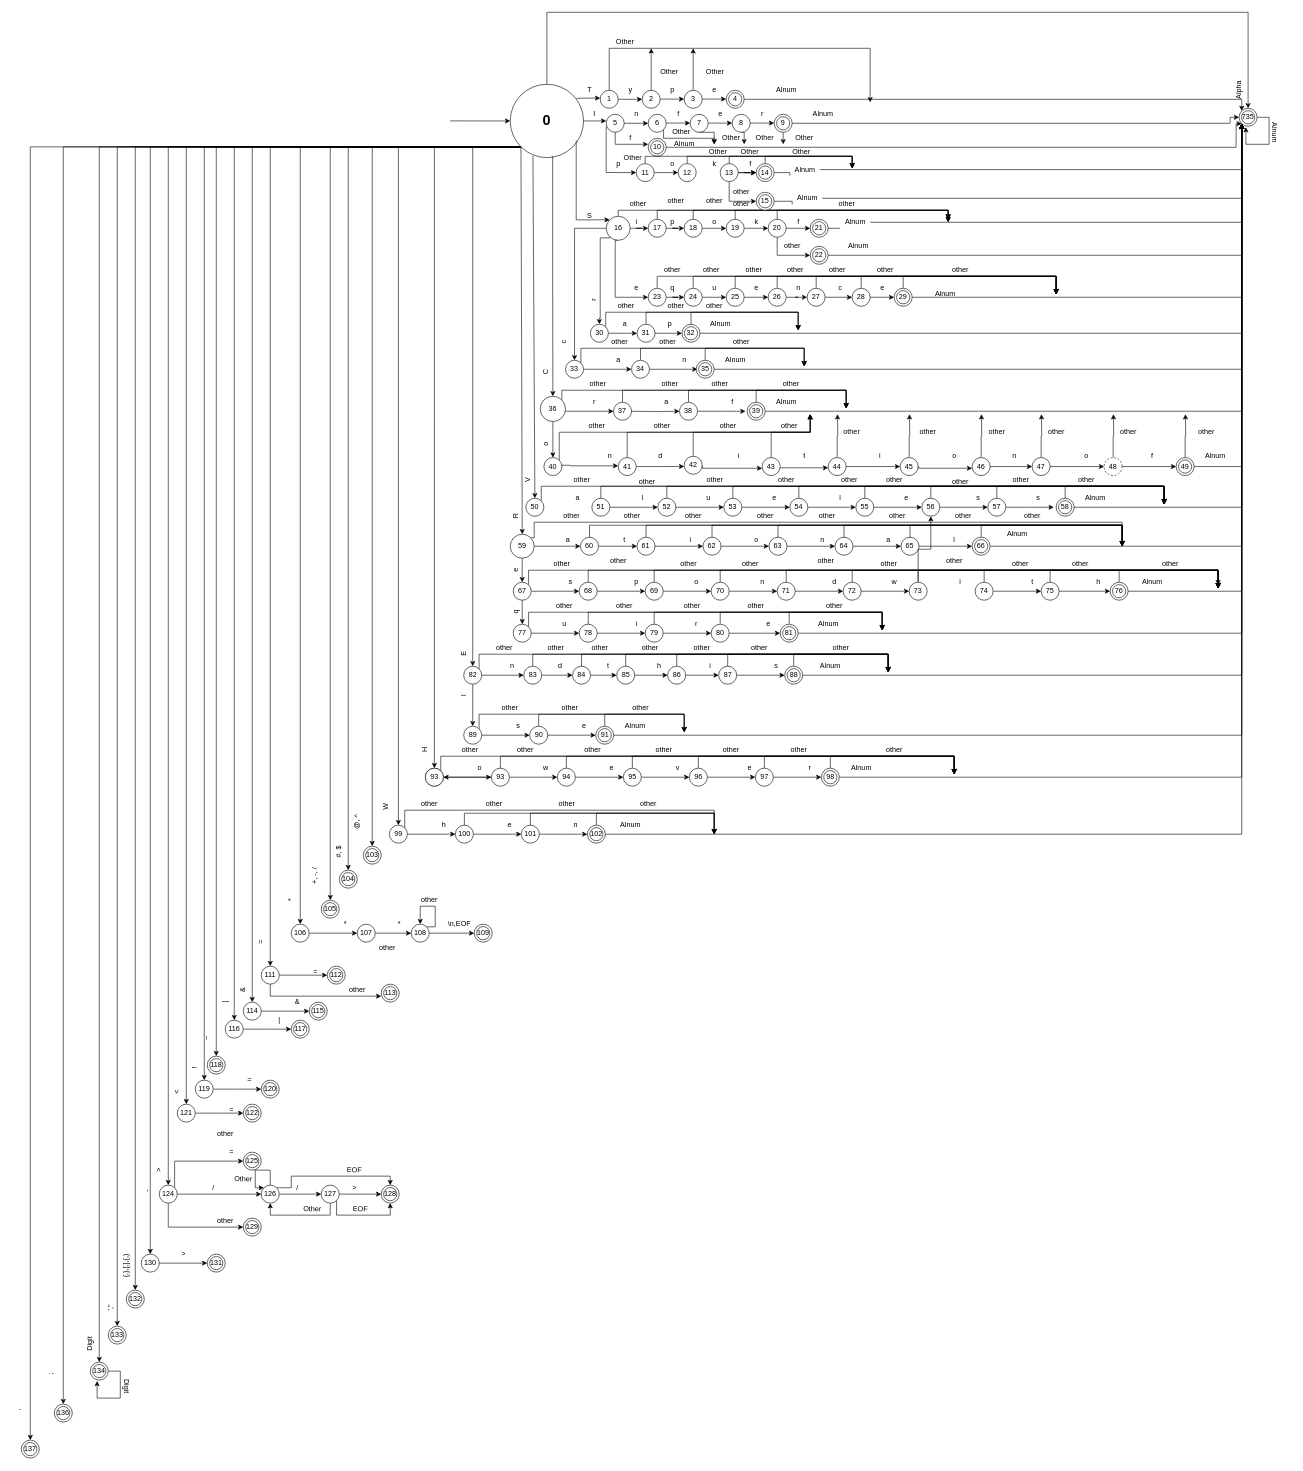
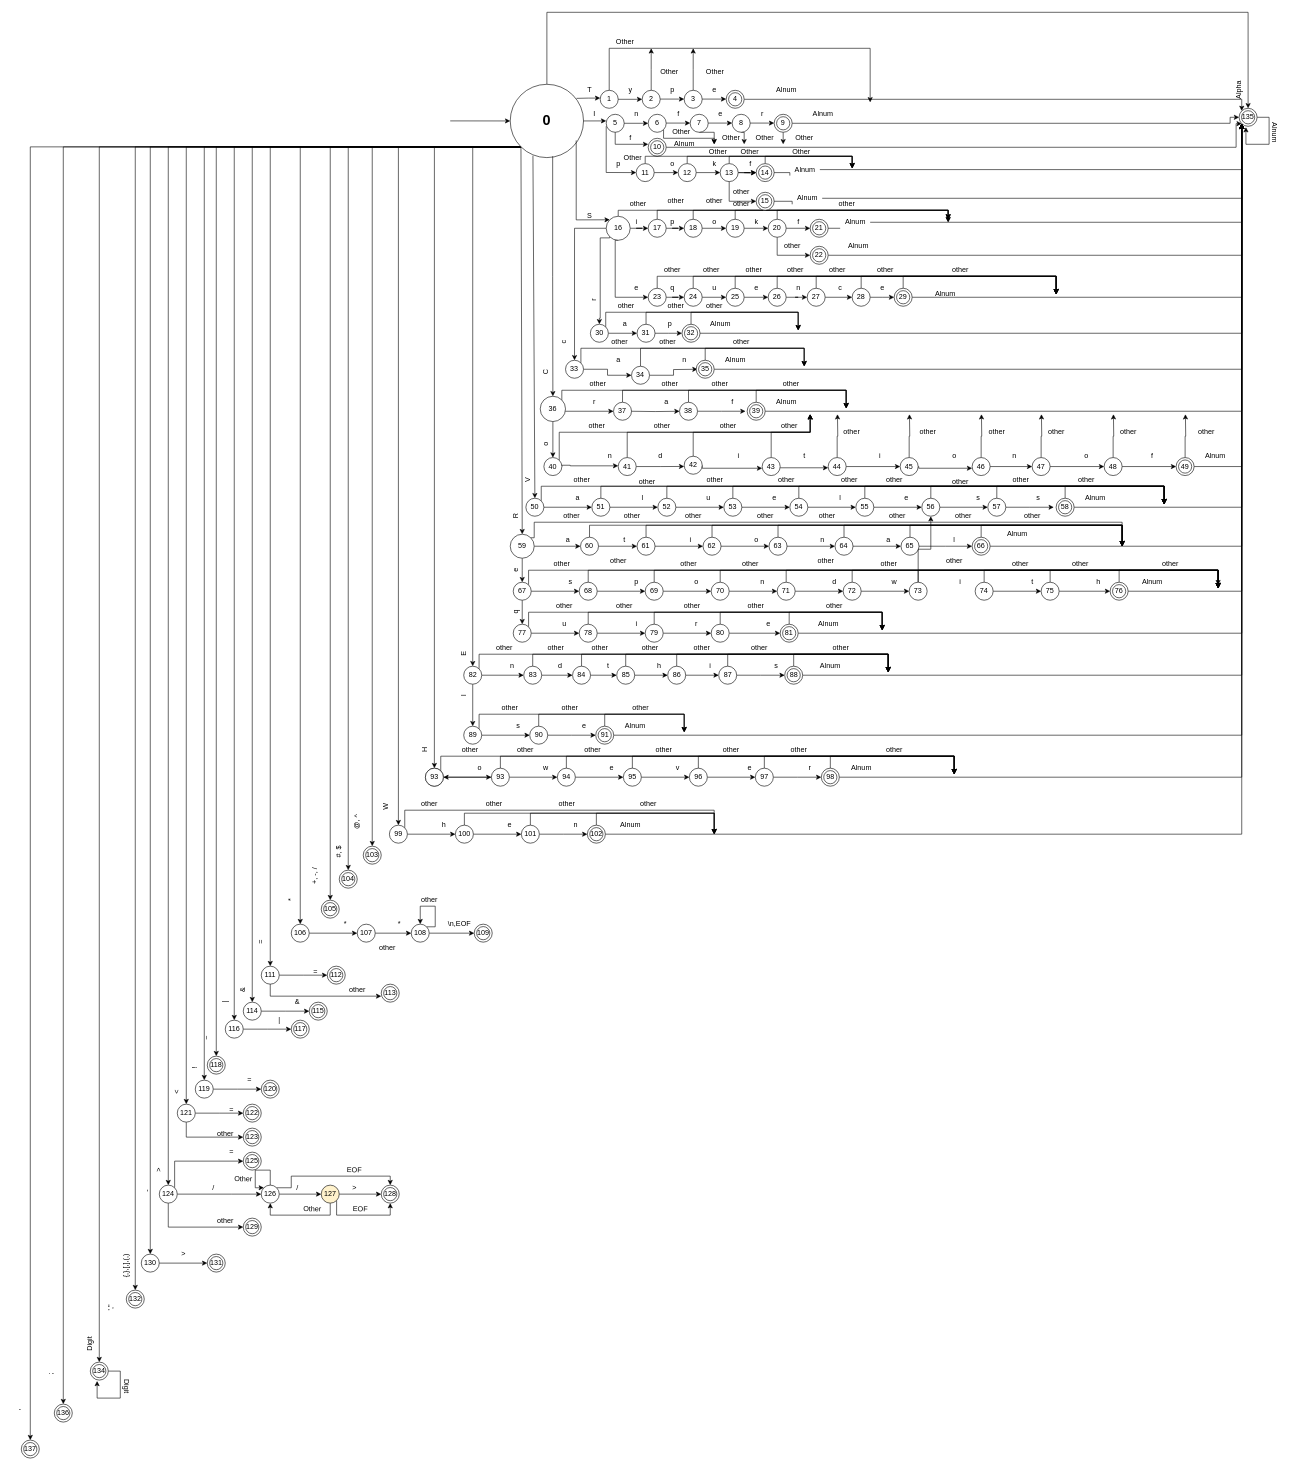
node "735": label "735" -> "135"
edge "12" -> "13": added
node "34": moved (641, 369) -> (641, 375)
node "48": style dashed -> solid
edge "50" -> "51": added
edge "121" -> "123": added
node "123": added
node "127": fillcolor #ffffff -> #fff2cc
edge "0" -> "133": removed
node "133": removed
